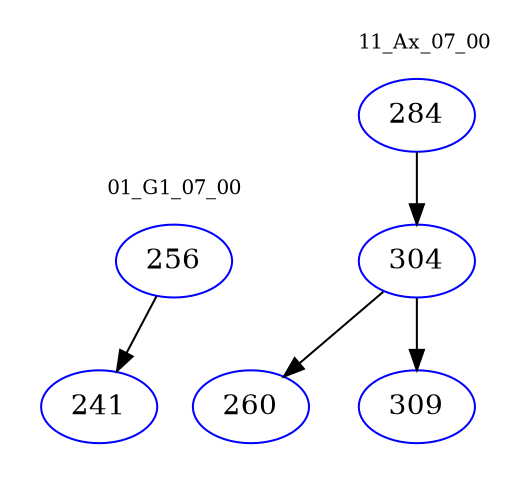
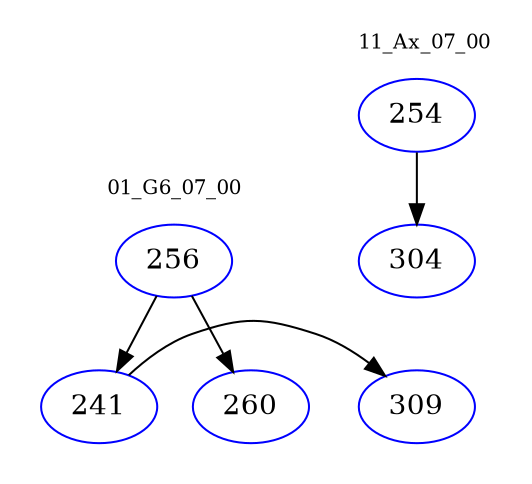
node "284": label "284" -> "254"
cluster "01_G1_07_00": label "01_G1_07_00" -> "01_G6_07_00"
edge "304" -> "260": now "256" -> "260"
edge "304" -> "309": now "241" -> "309"
